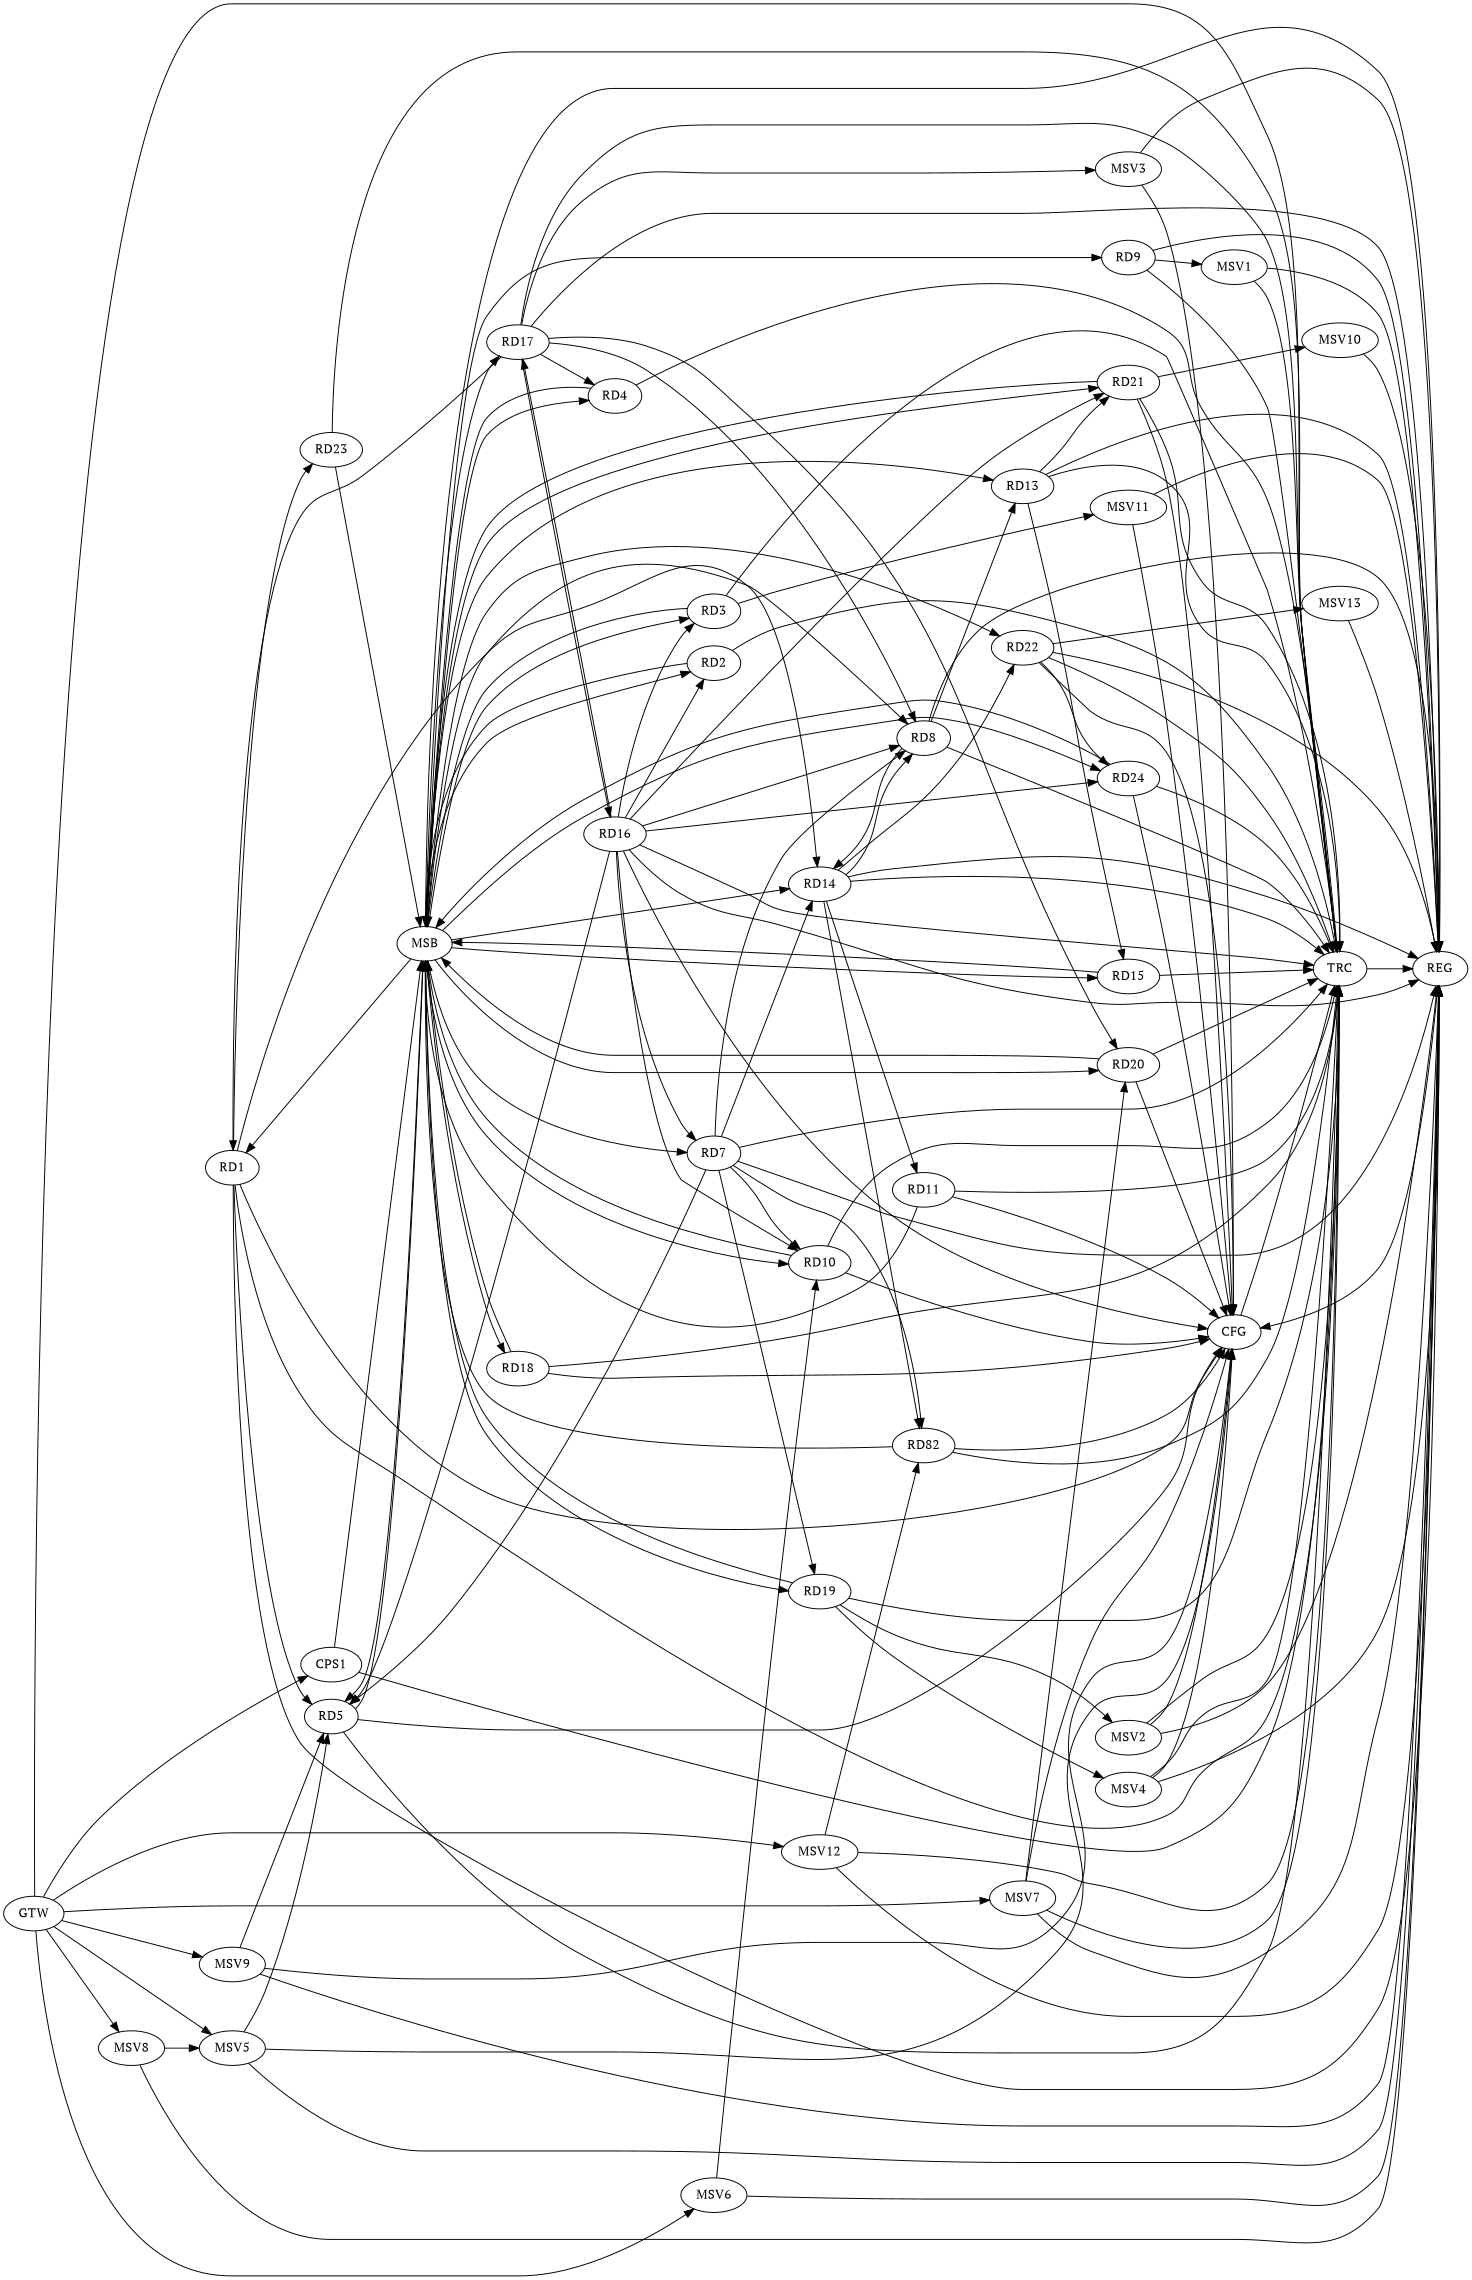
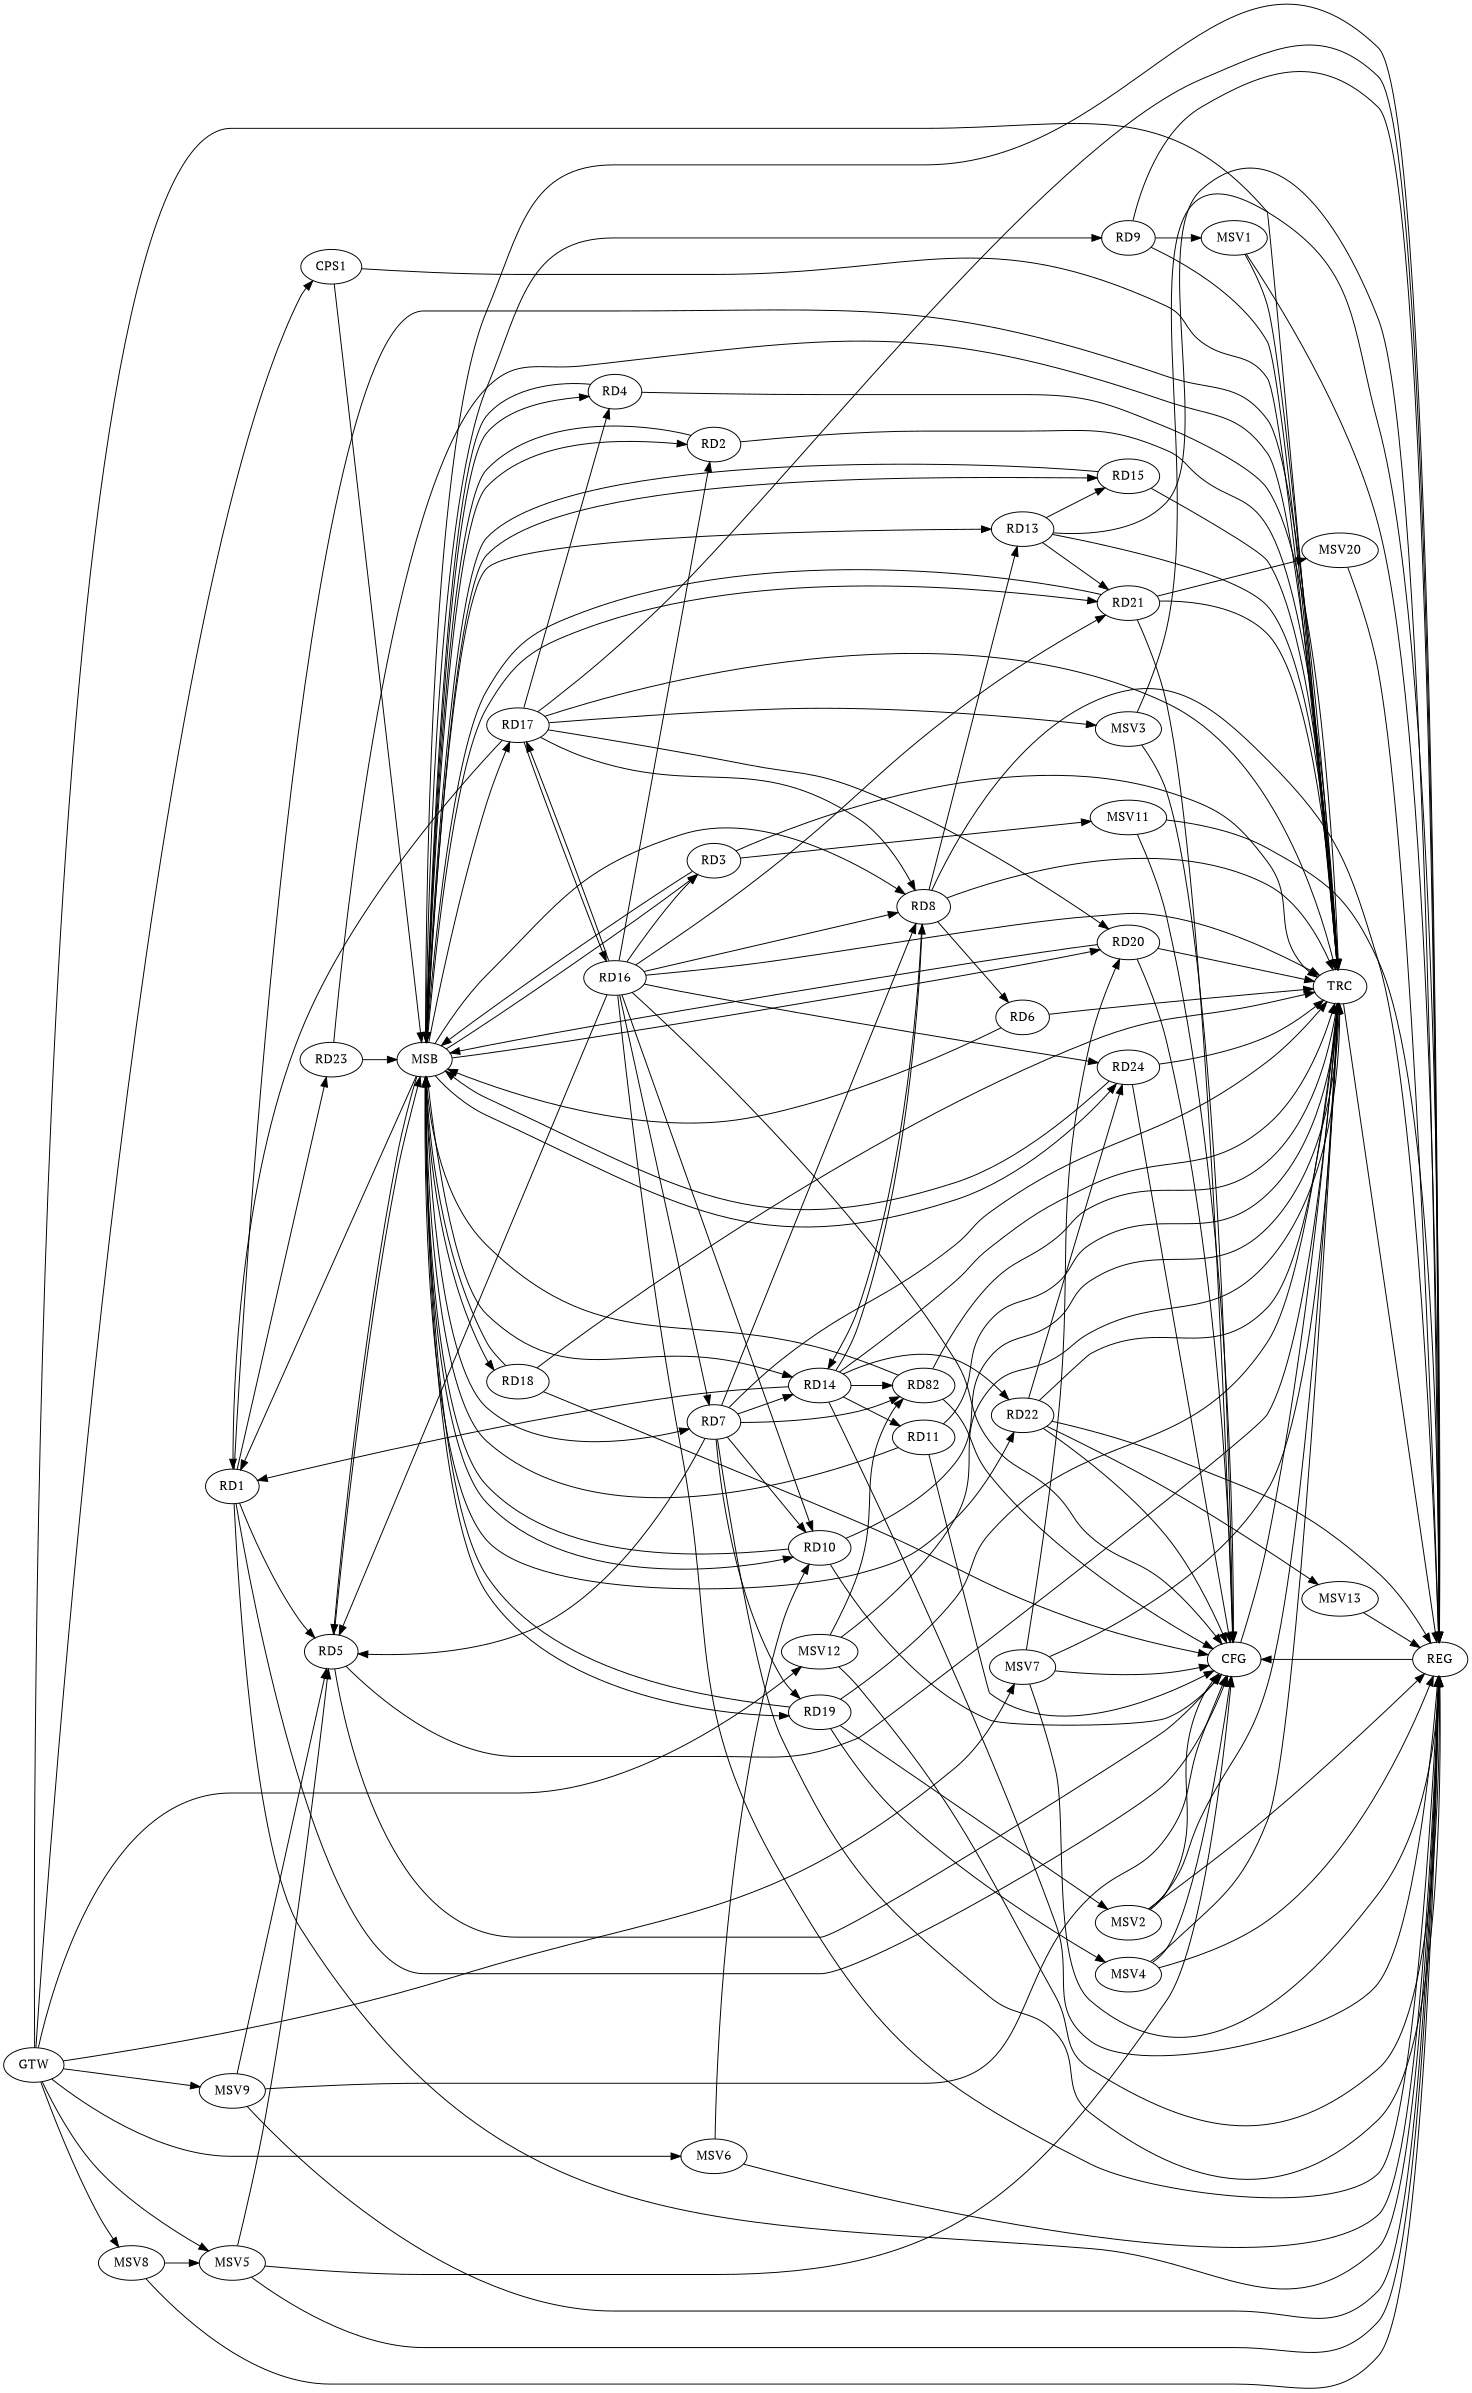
node "MSV10": label "MSV10" -> "MSV20"
edge "RD1" -> "RD14": reversed
node "RD6": added
